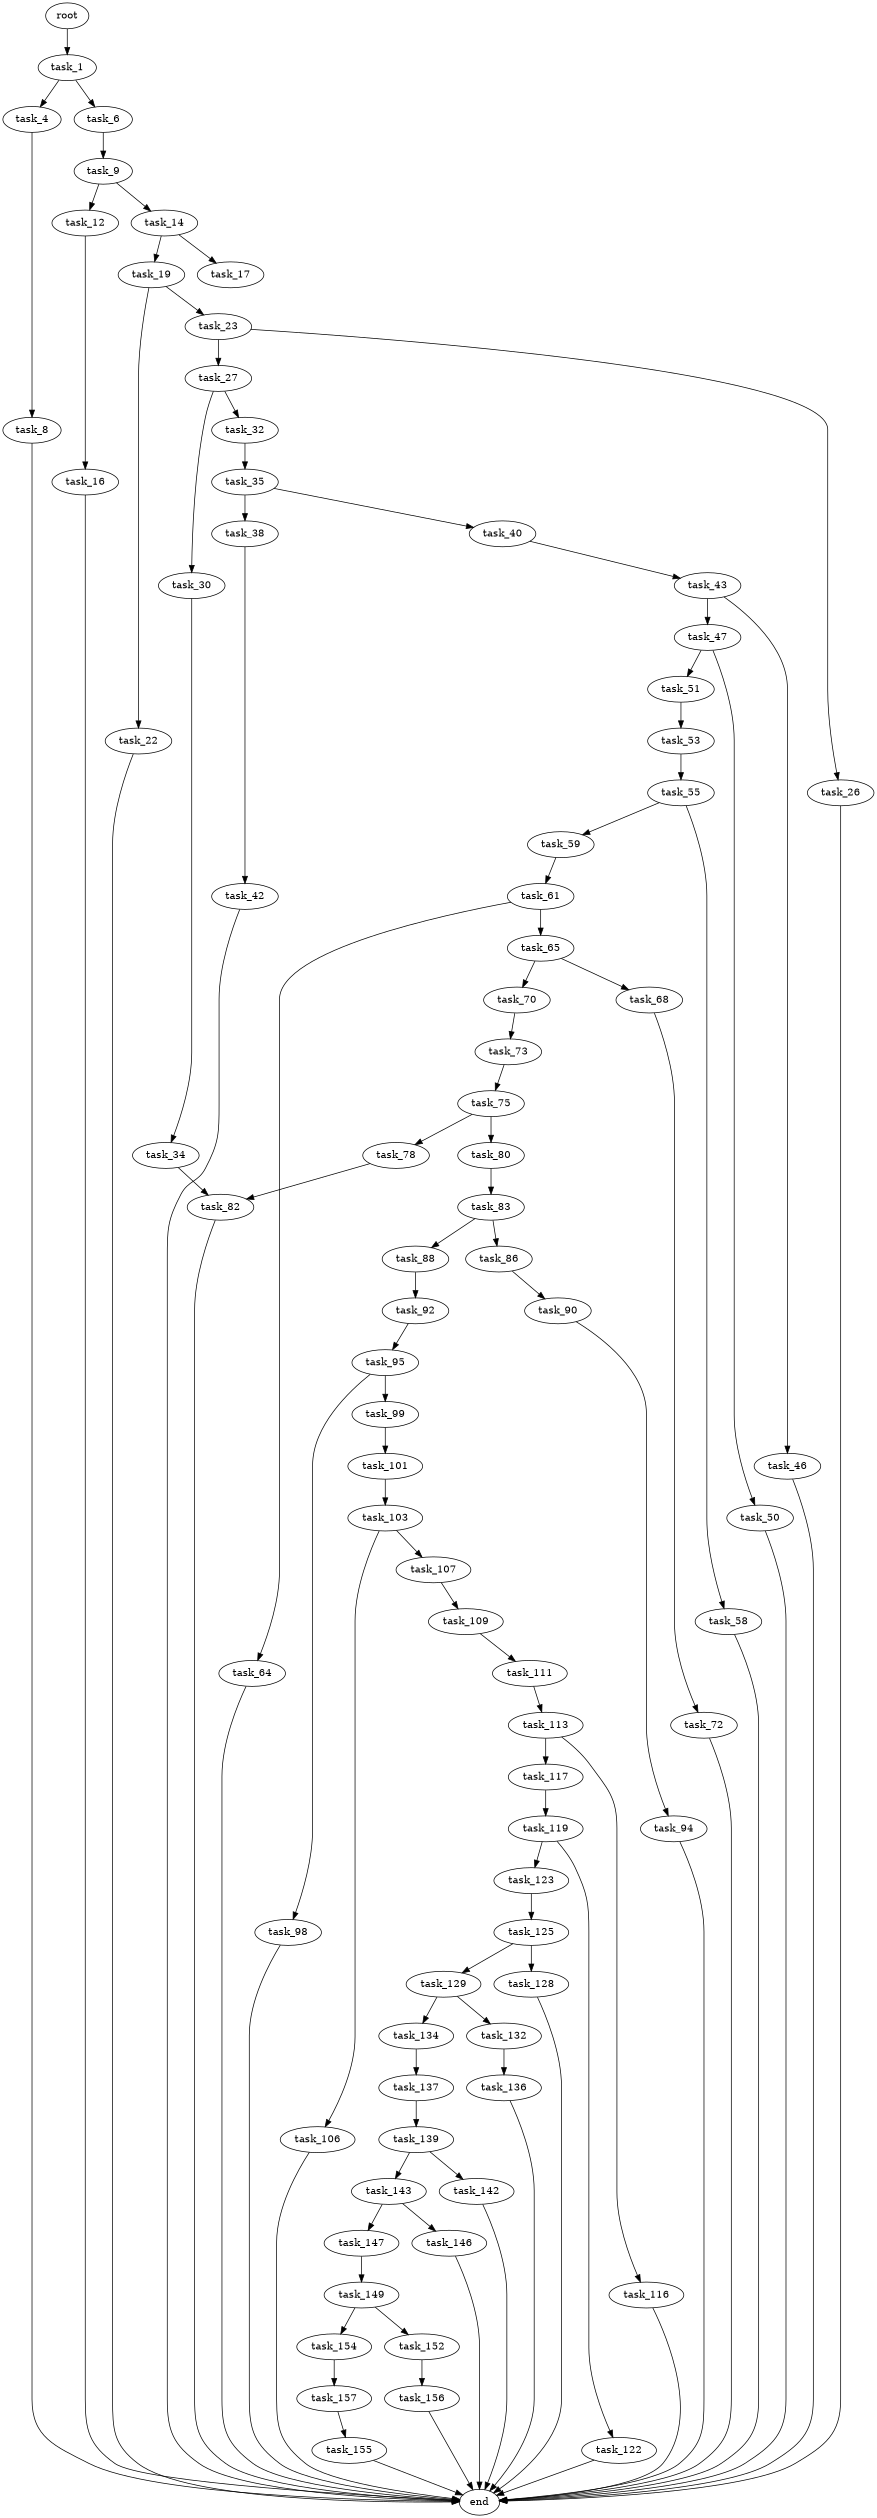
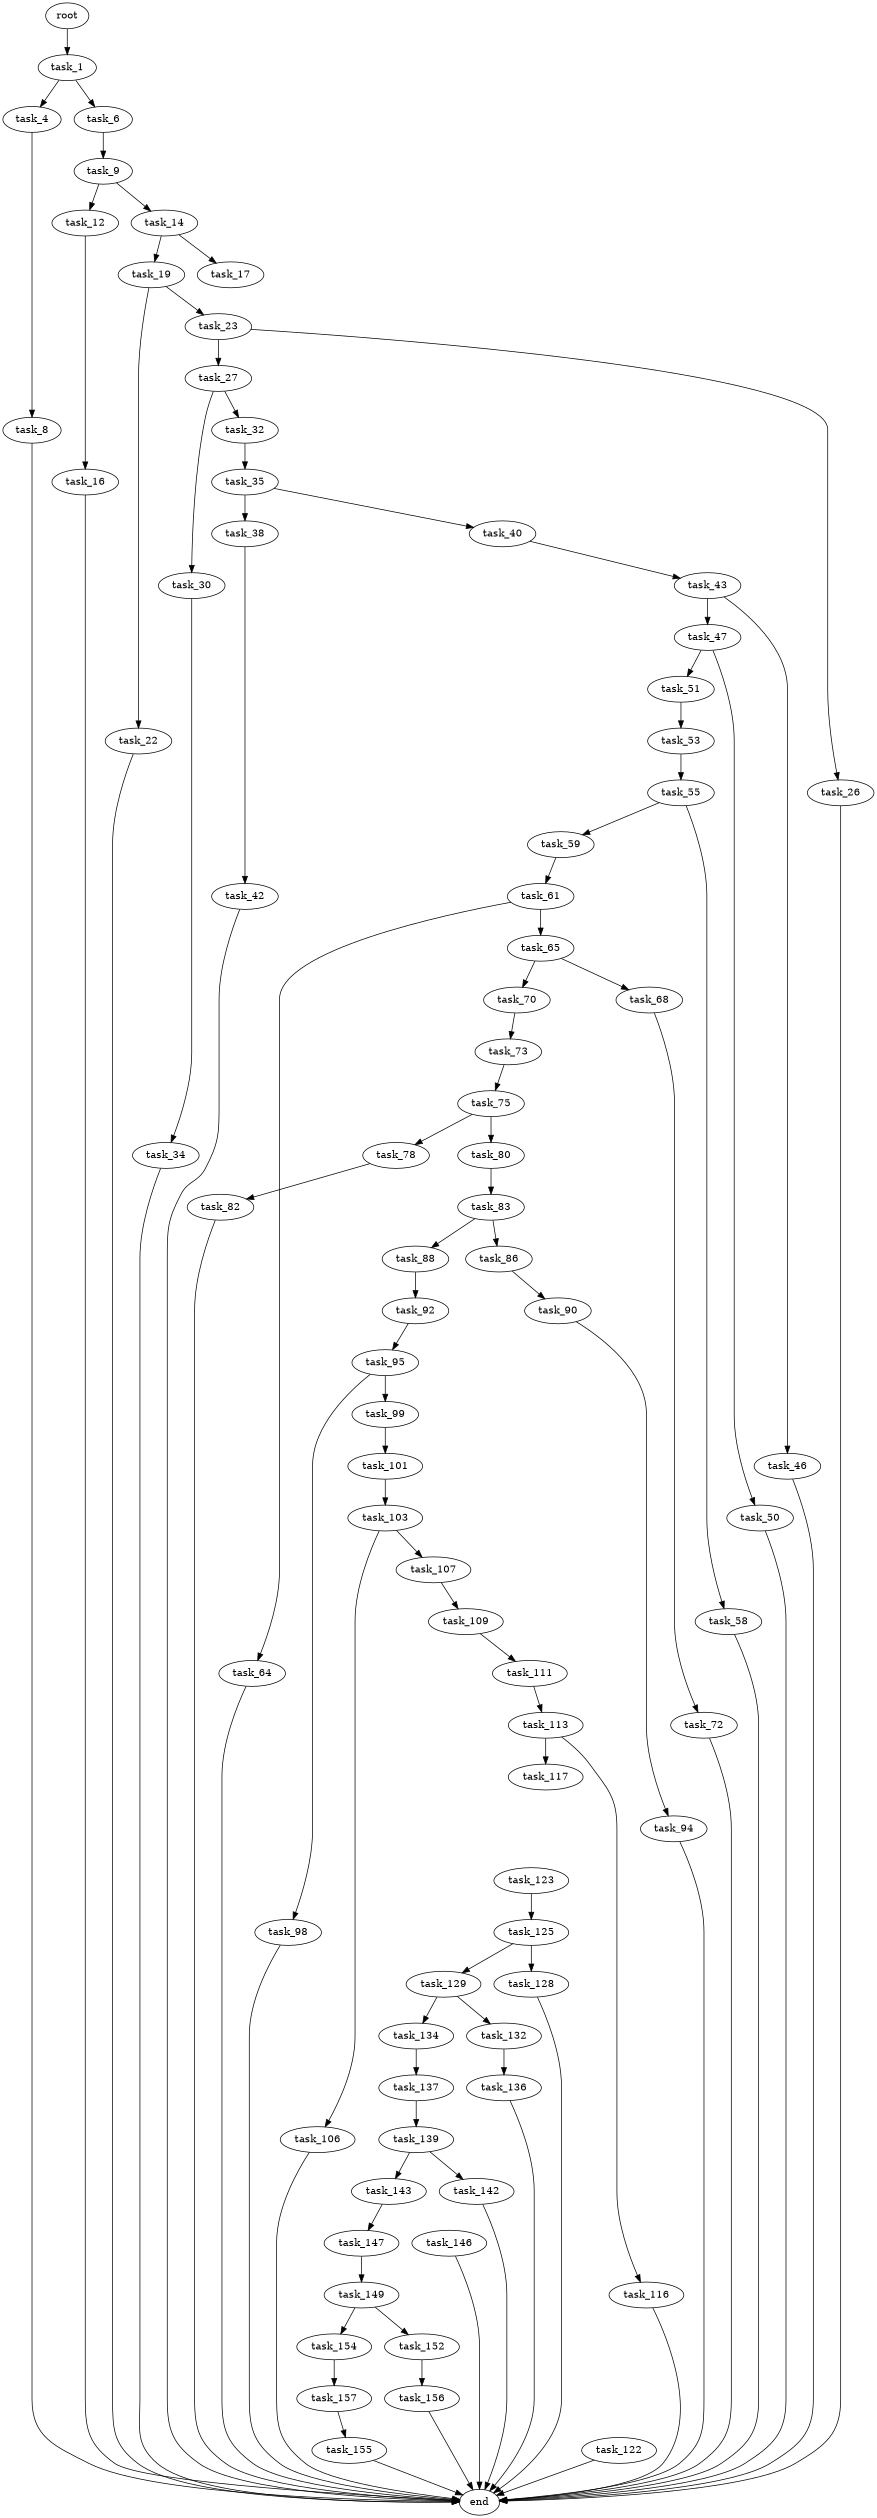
edge "task_34" -> "task_82": now "task_34" -> "end"
node "task_119": removed
edge "task_143" -> "task_146": removed
